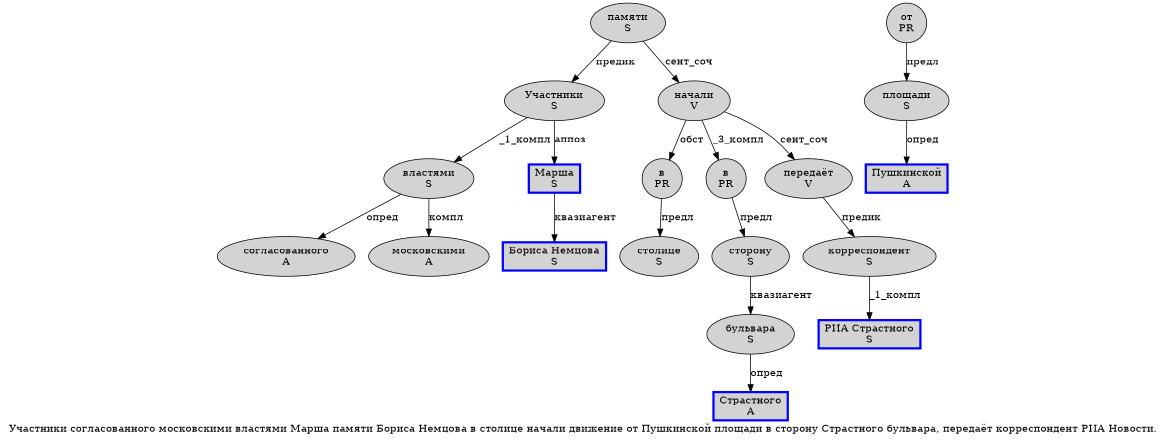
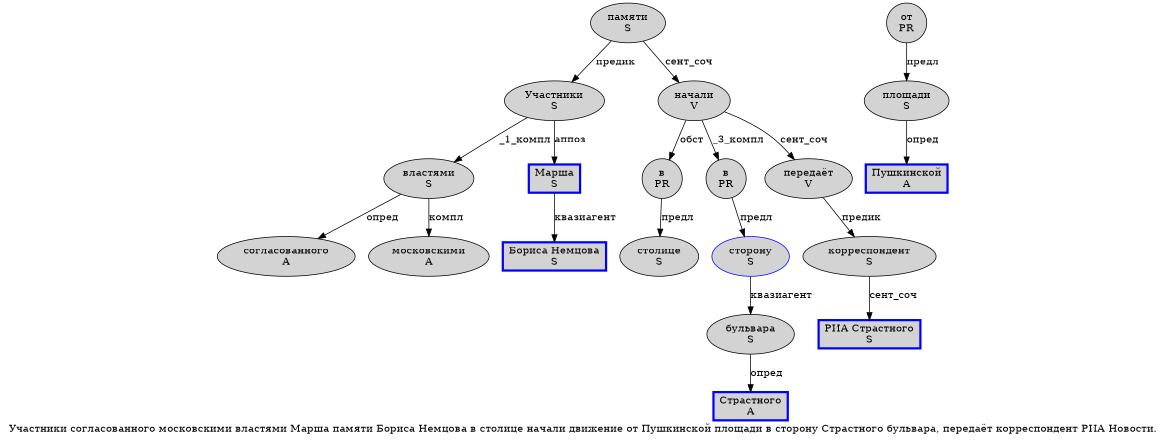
node "сторону S": color black -> blue
edge "корреспондент S" -> "РИА Страстного S": label "_1_компл" -> "сент_соч"
